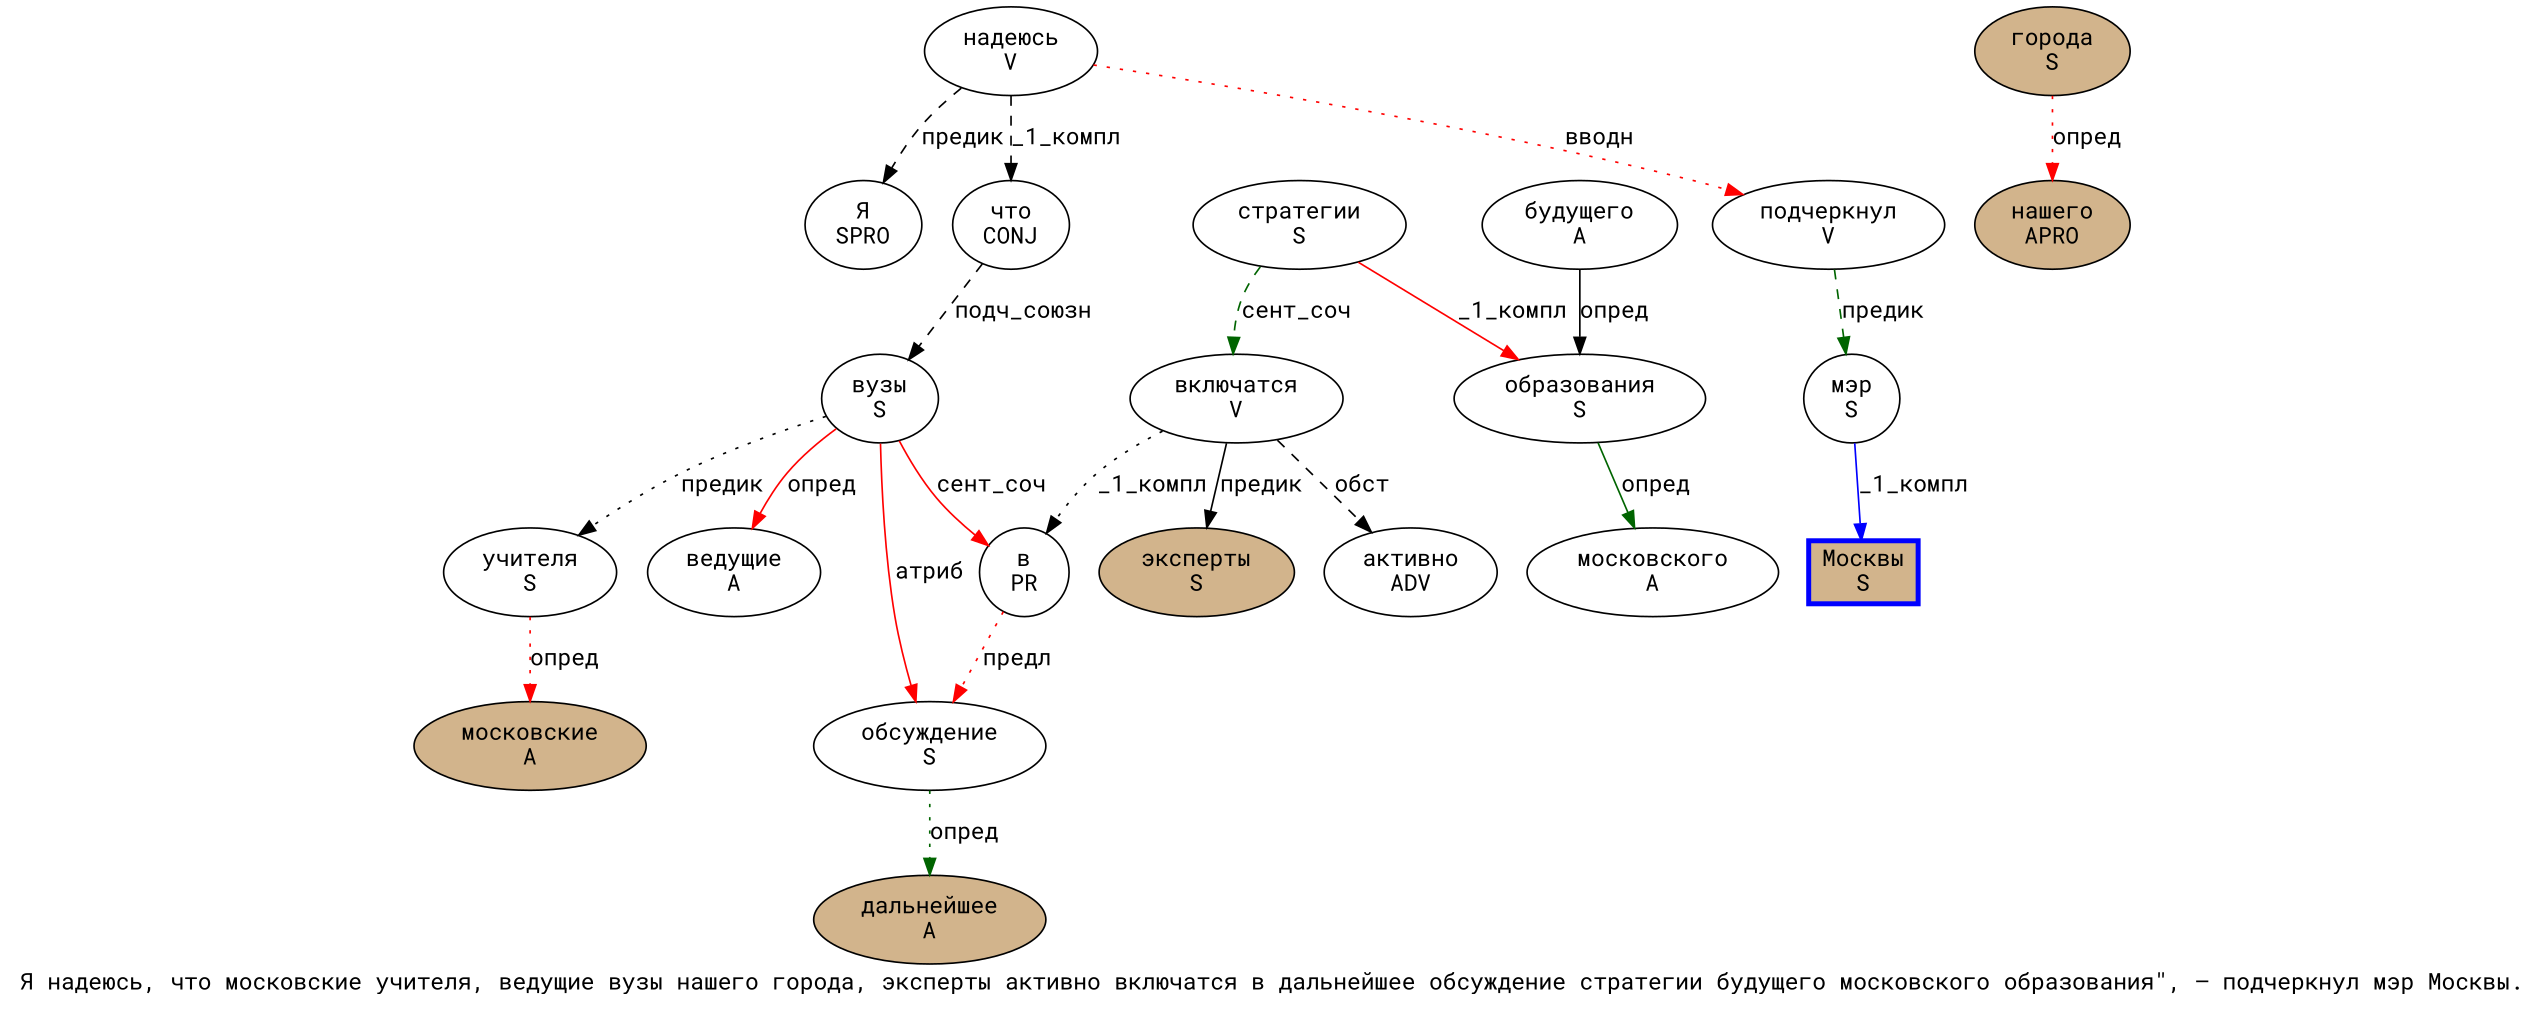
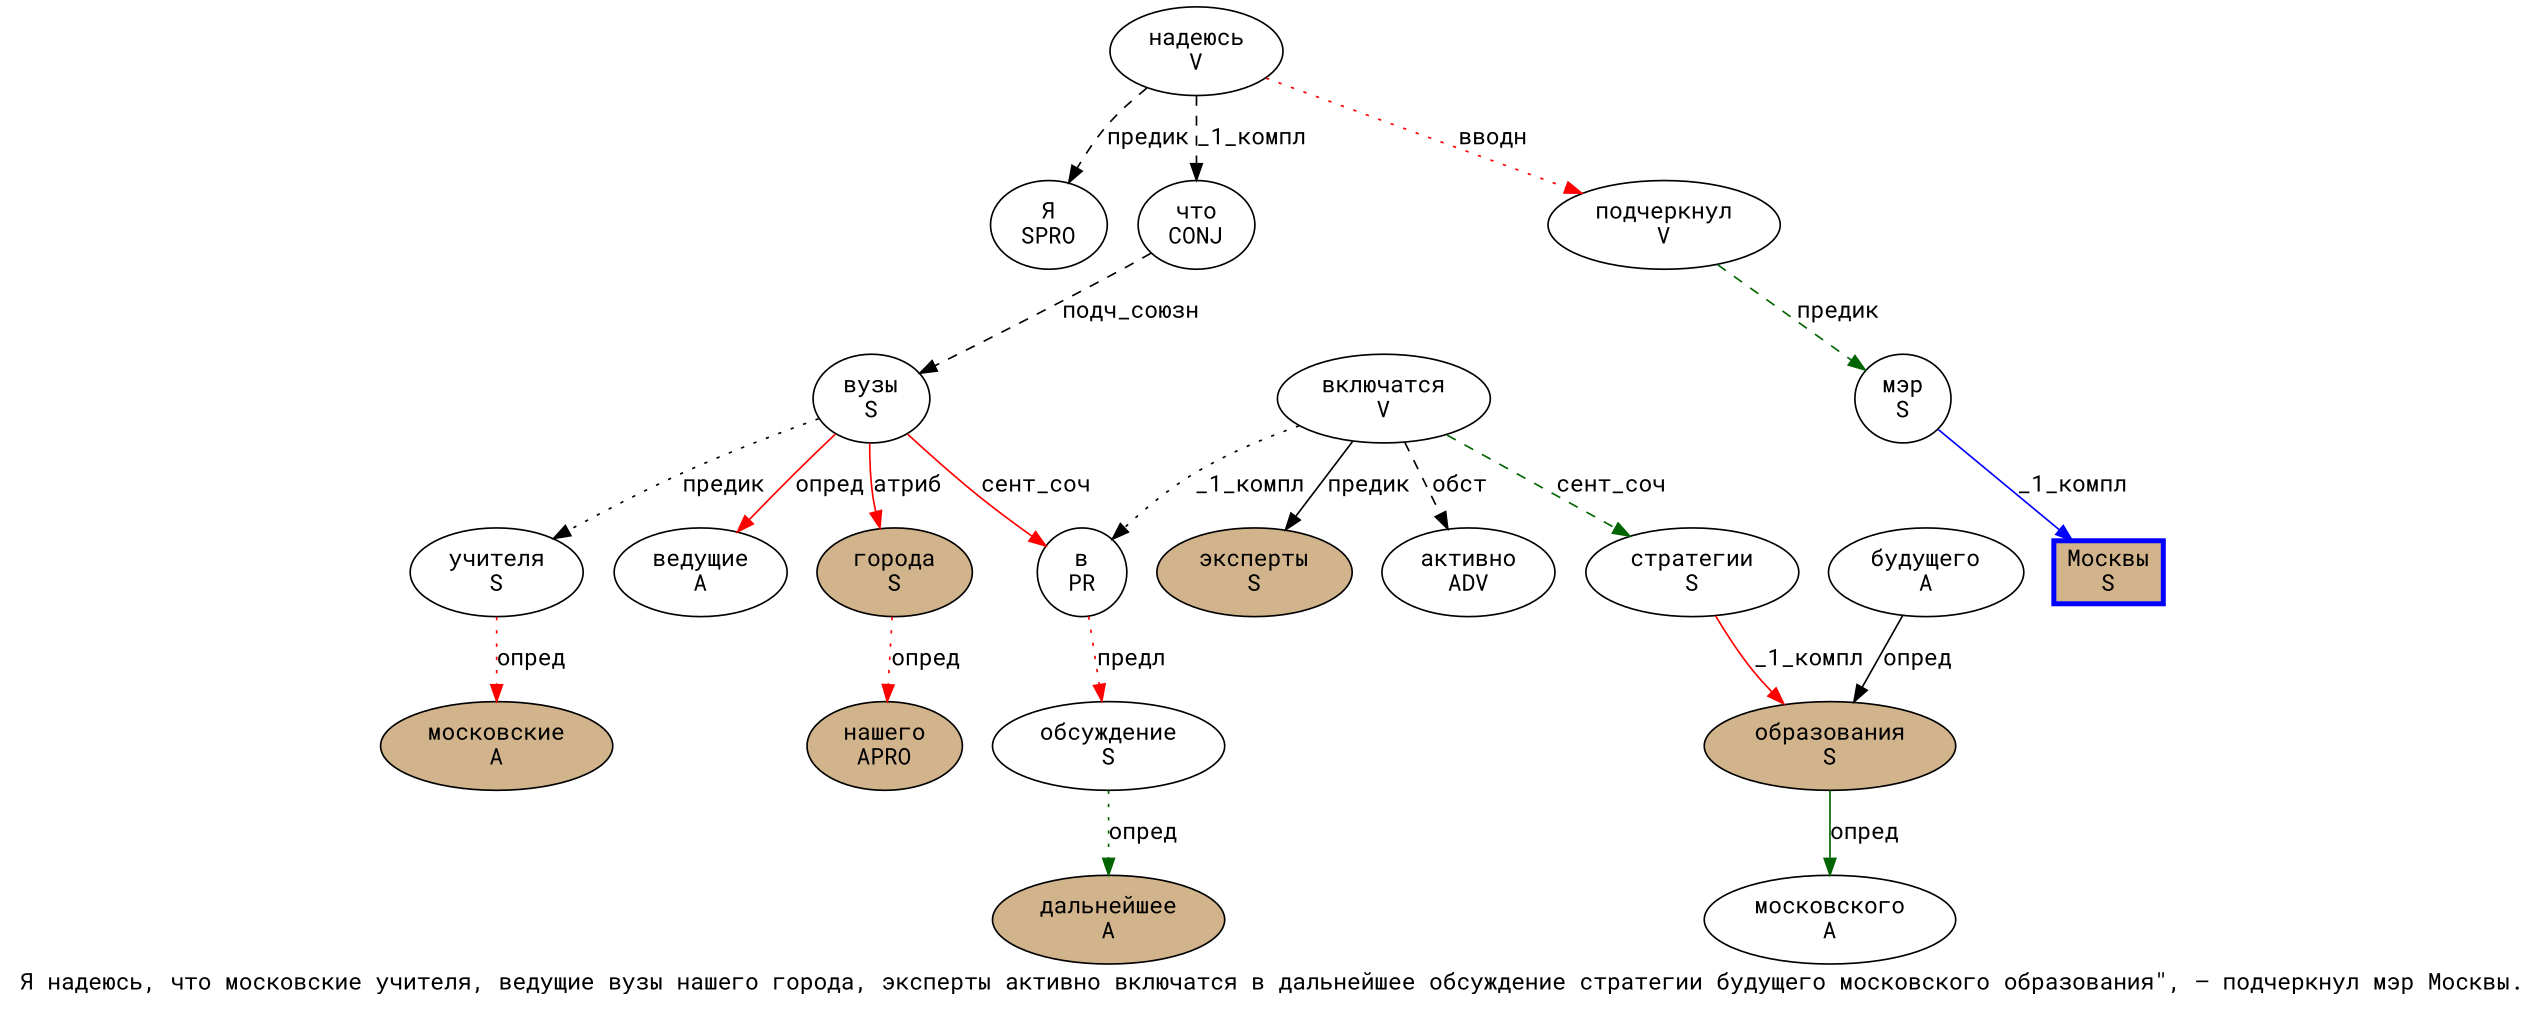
edge "стратегии S" -> "включатся V": reversed
node "образования S": fillcolor white -> tan
edge "вузы S" -> "обсуждение S": now "вузы S" -> "города S"
